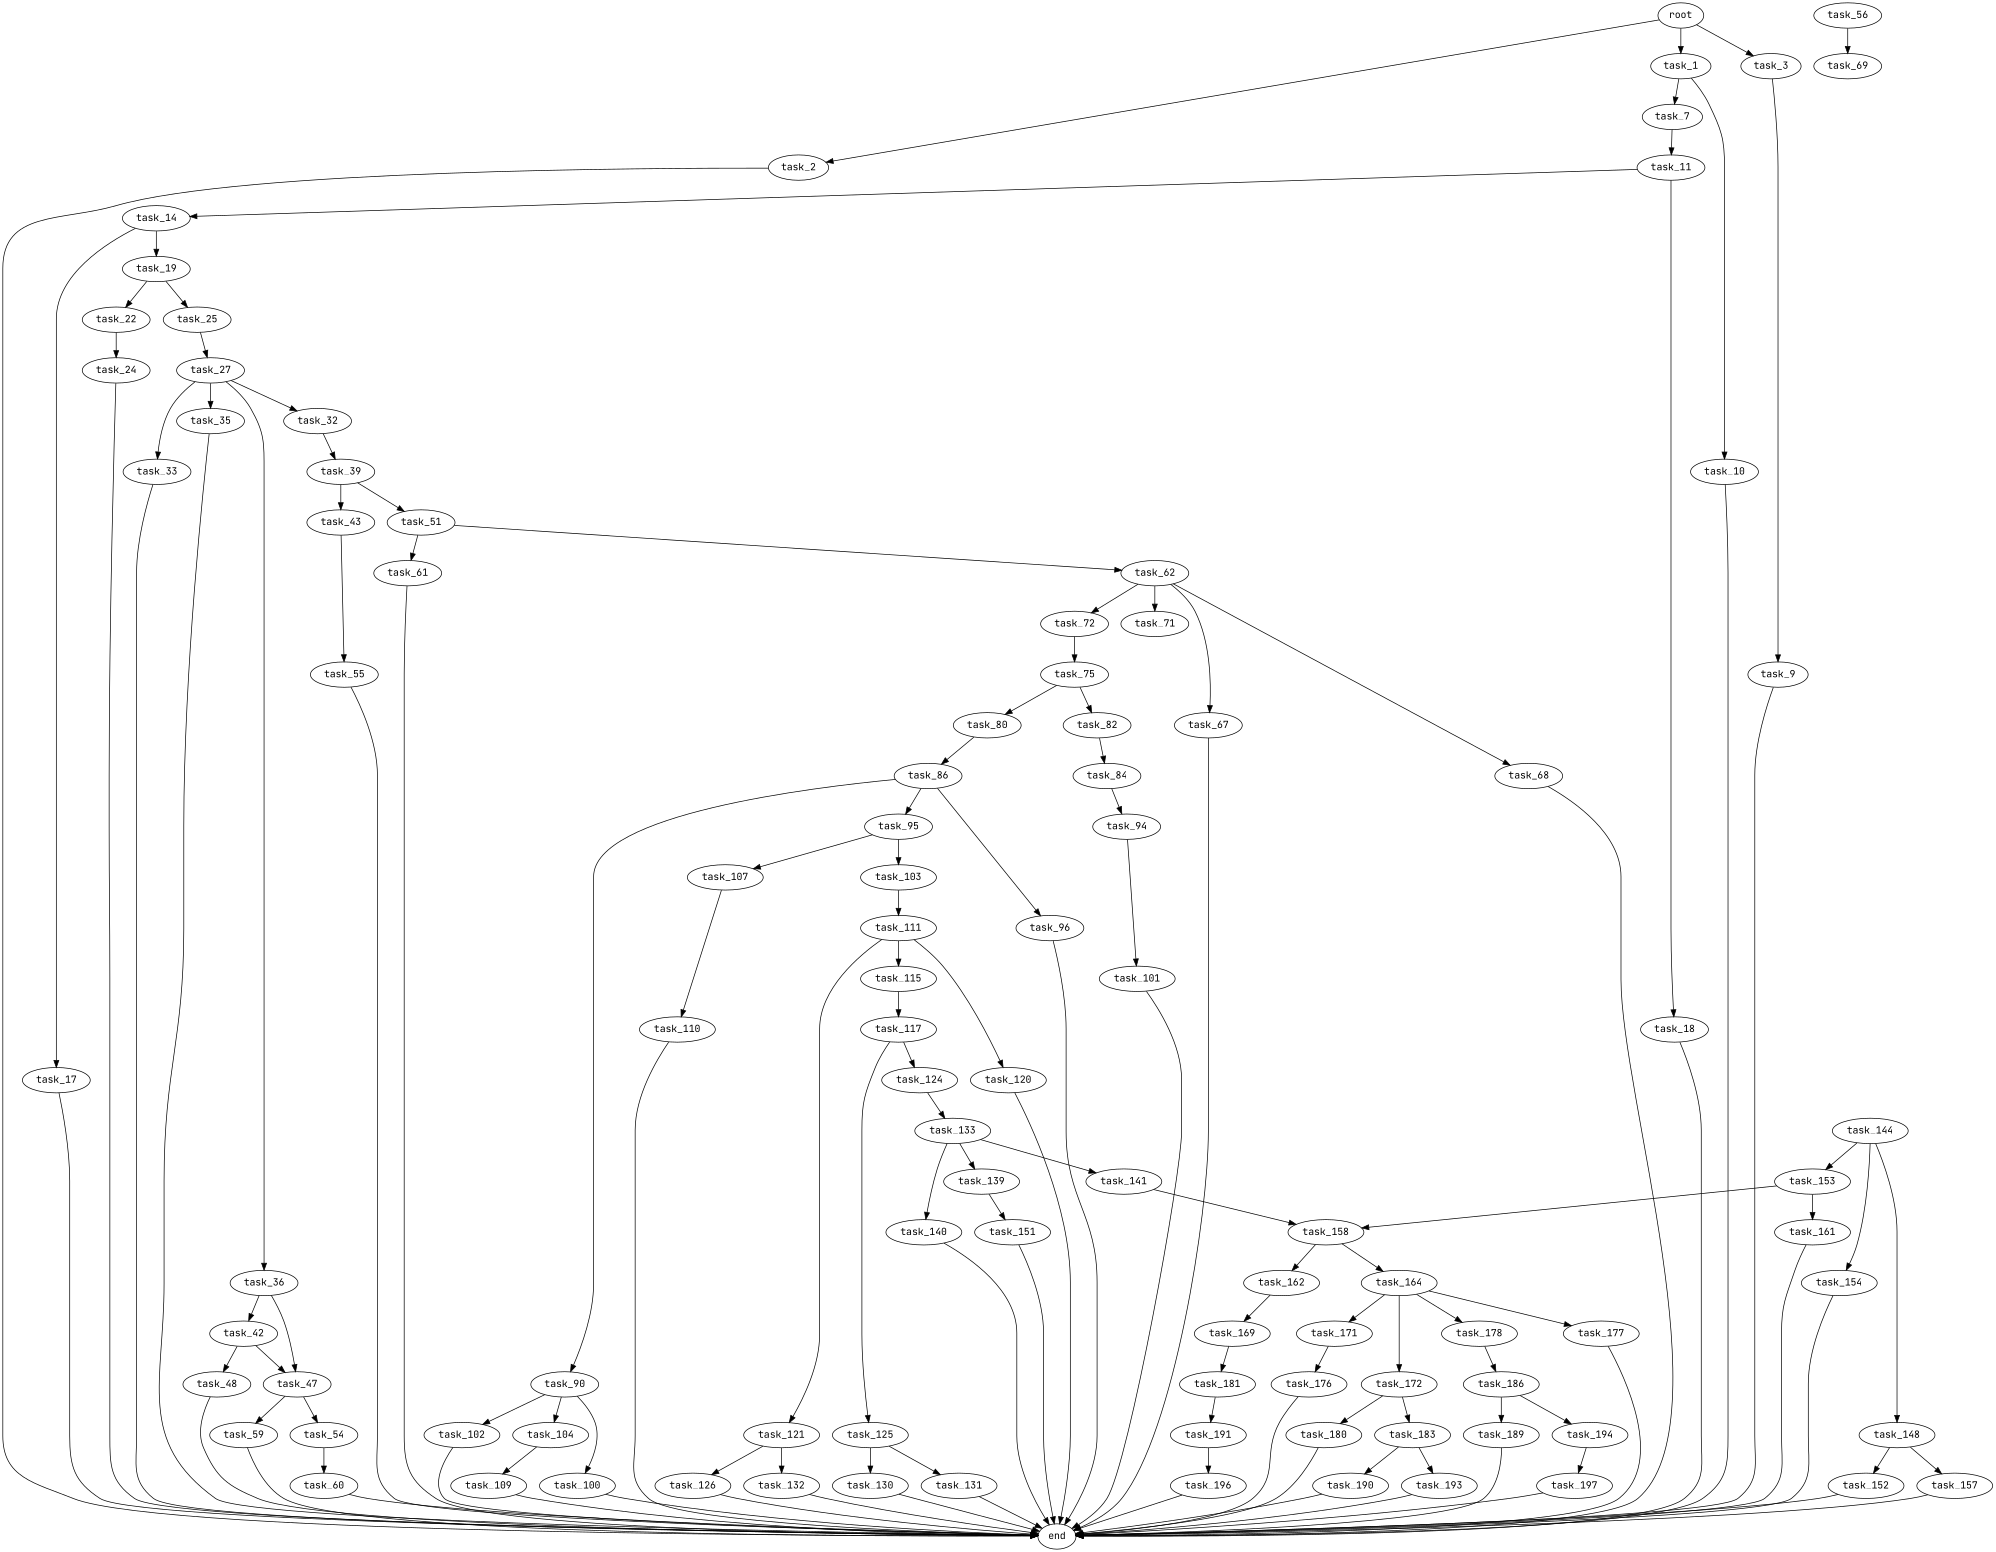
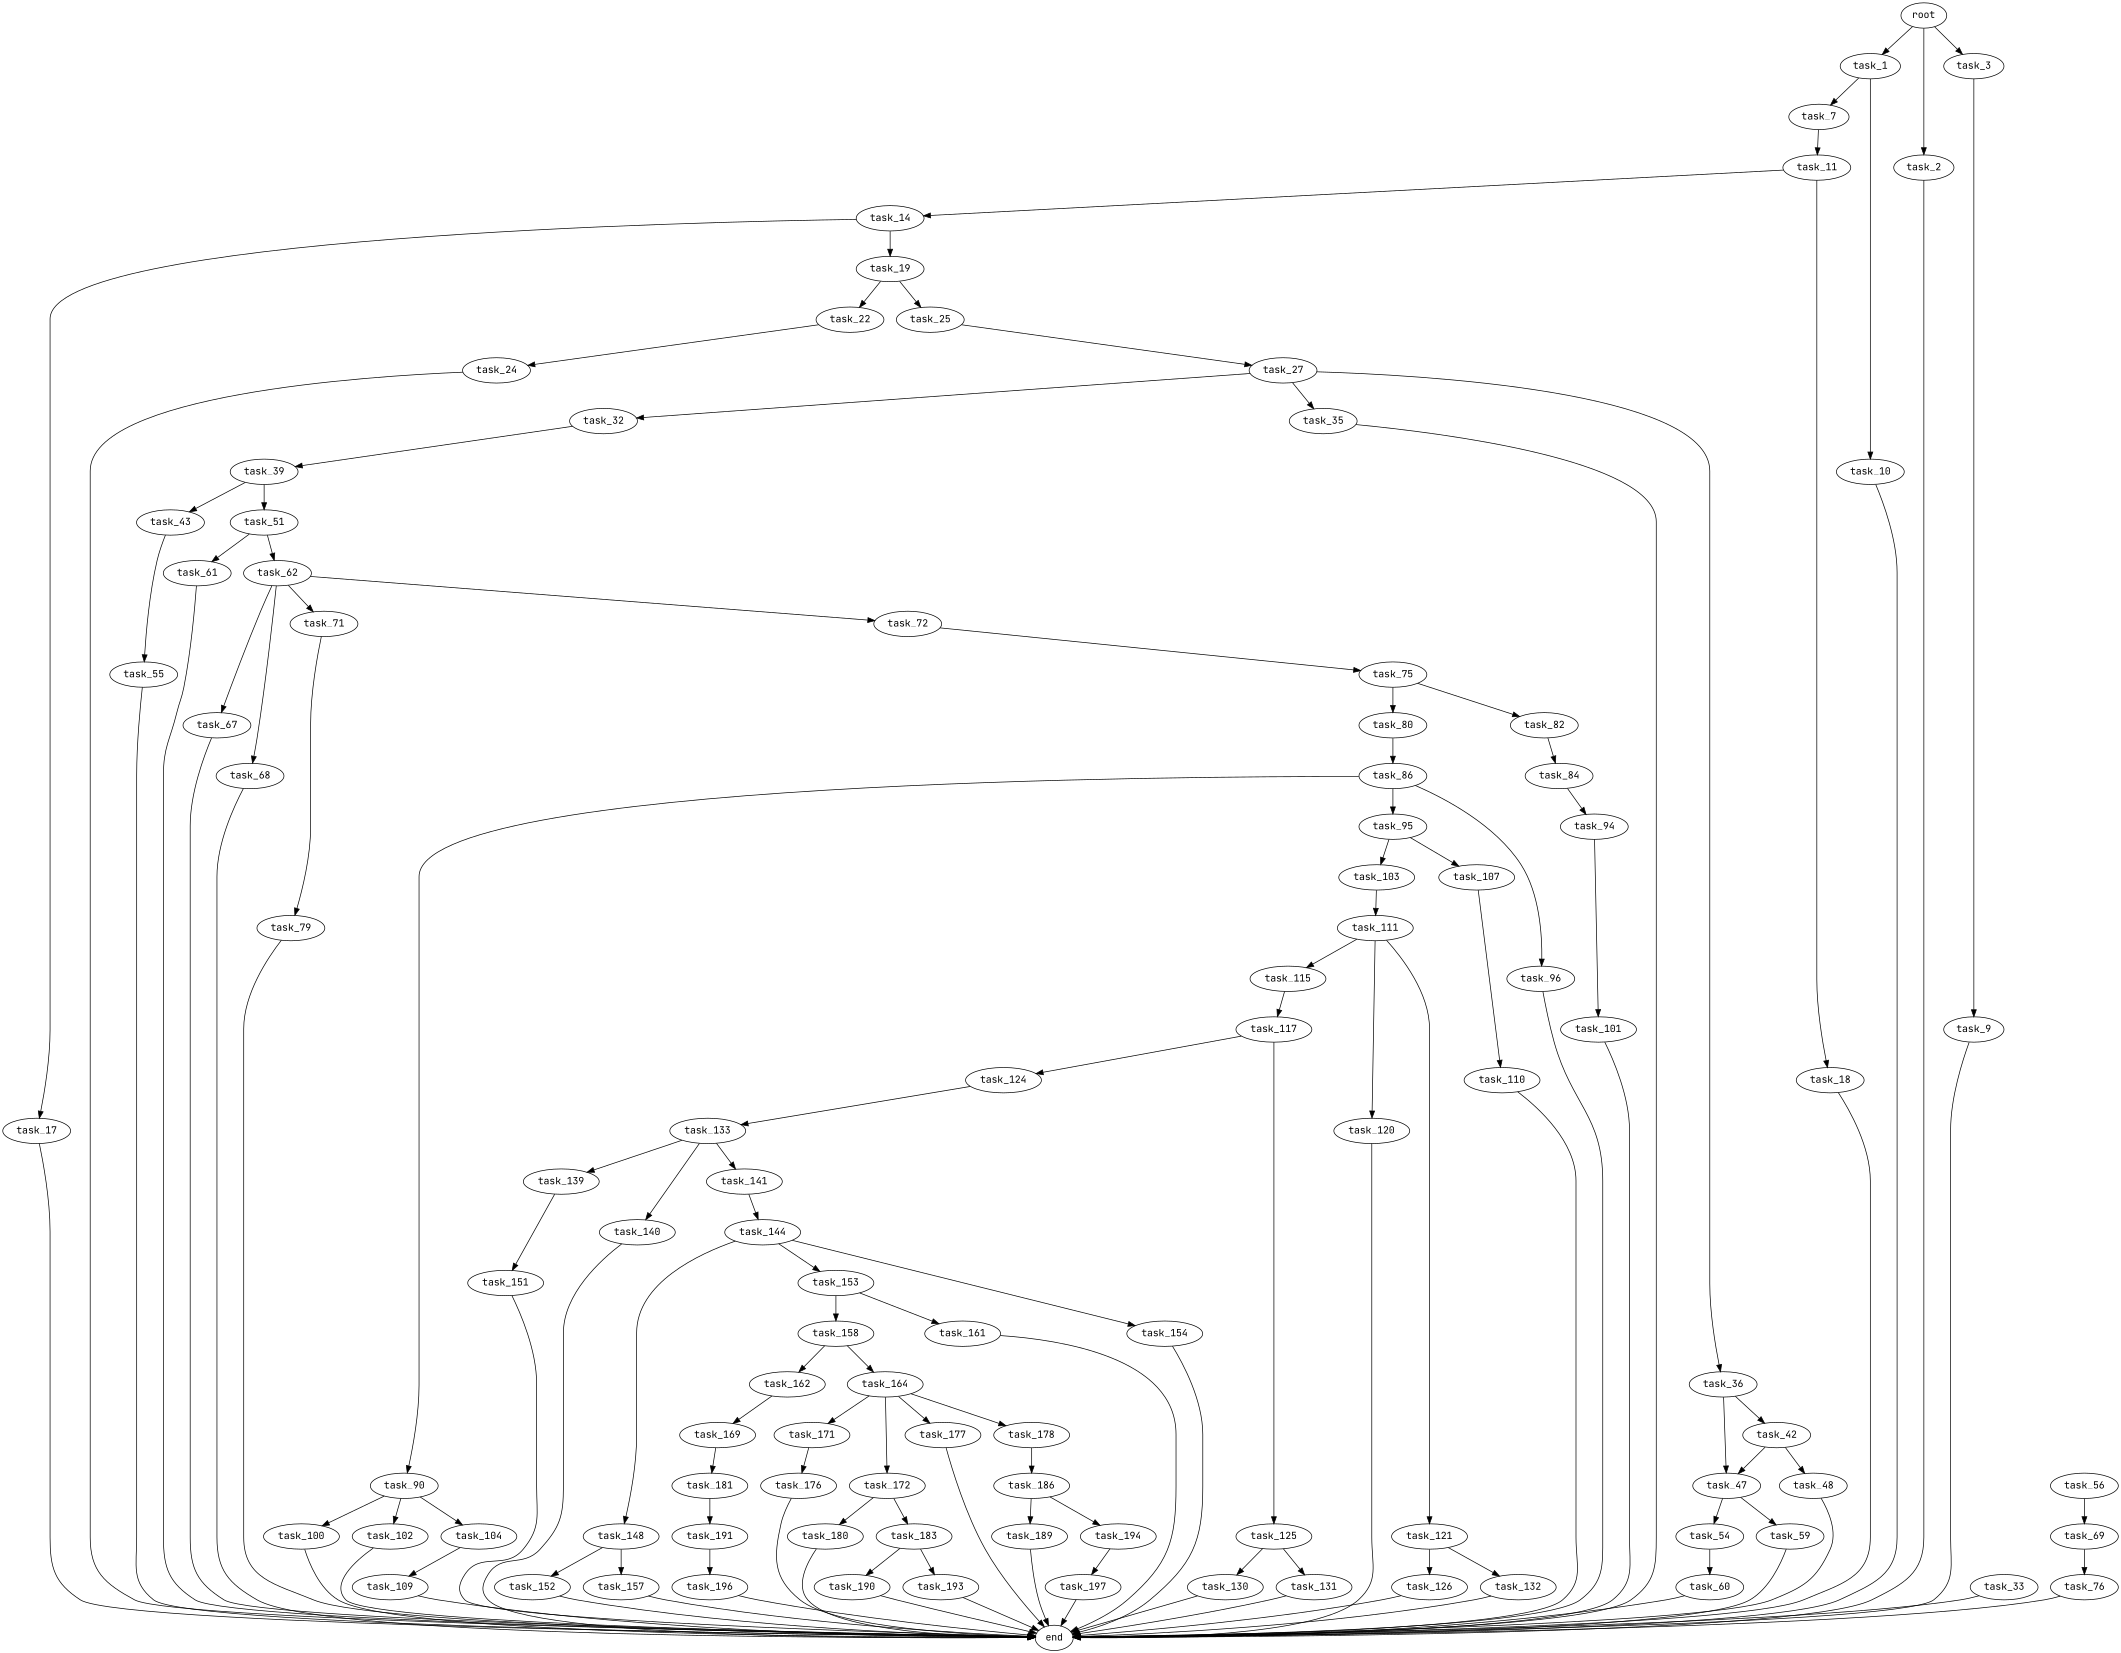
edge "task_27" -> "task_33": removed
node "task_79": added
edge "task_141" -> "task_158": now "task_141" -> "task_144"
node "task_76": added
